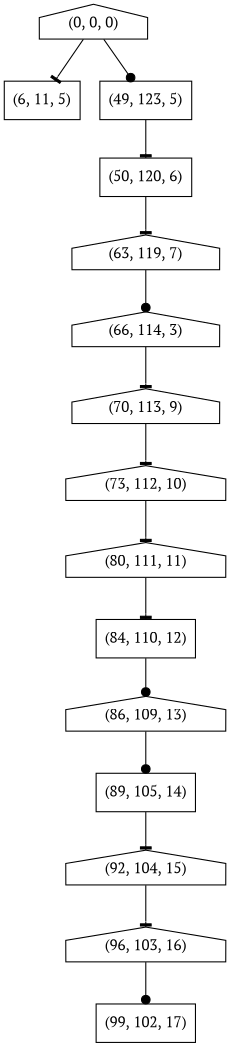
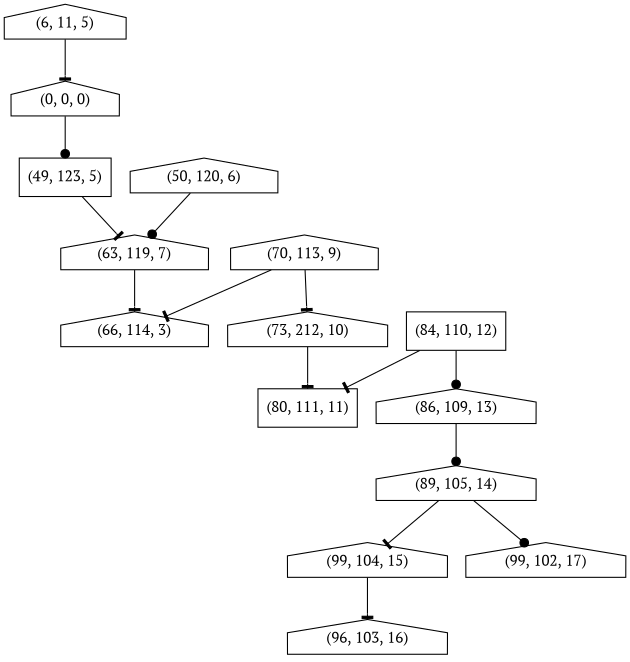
edge "(0, 0, 0)" -> "(6, 11, 5)": reversed
node "(6, 11, 5)": shape box -> house
edge "(49, 123, 5)" -> "(50, 120, 6)": now "(49, 123, 5)" -> "(63, 119, 7)"
node "(50, 120, 6)": shape box -> house
edge "(50, 120, 6)" -> "(63, 119, 7)": arrowhead tee -> dot
edge "(63, 119, 7)" -> "(66, 114, 3)": arrowhead dot -> tee
edge "(66, 114, 3)" -> "(70, 113, 9)": reversed
node "(73, 112, 10)": label "(73, 112, 10)" -> "(73, 212, 10)"
node "(80, 111, 11)": shape house -> box
edge "(80, 111, 11)" -> "(84, 110, 12)": reversed
node "(89, 105, 14)": shape box -> house
node "(92, 104, 15)": label "(92, 104, 15)" -> "(99, 104, 15)"
edge "(96, 103, 16)" -> "(99, 102, 17)": now "(89, 105, 14)" -> "(99, 102, 17)"
node "(99, 102, 17)": shape box -> house
